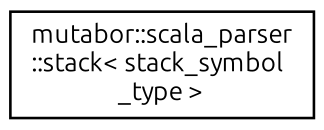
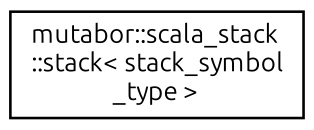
node "mutabor::scala_parser ::stack< stack_symbol _type >": label "mutabor::scala_parser ::stack< stack_symbol _type >" -> "mutabor::scala_stack ::stack< stack_symbol _type >"
